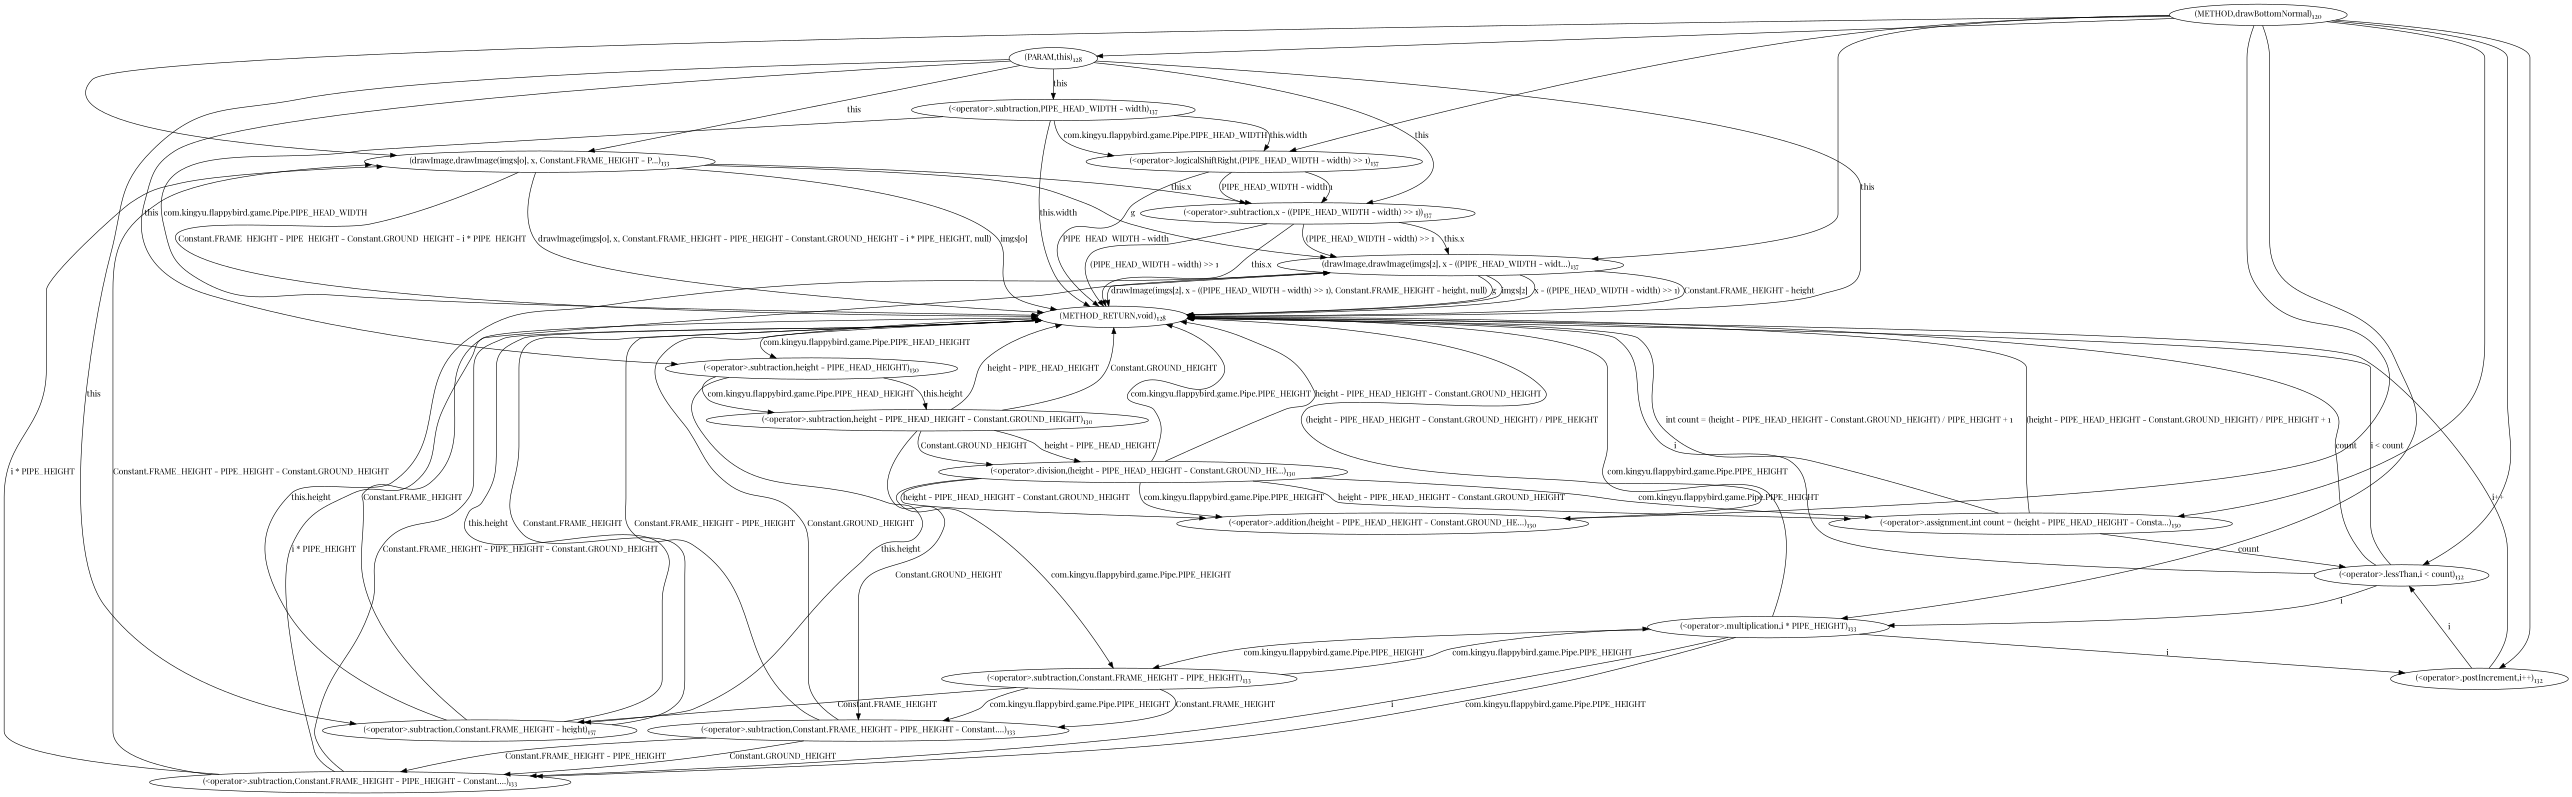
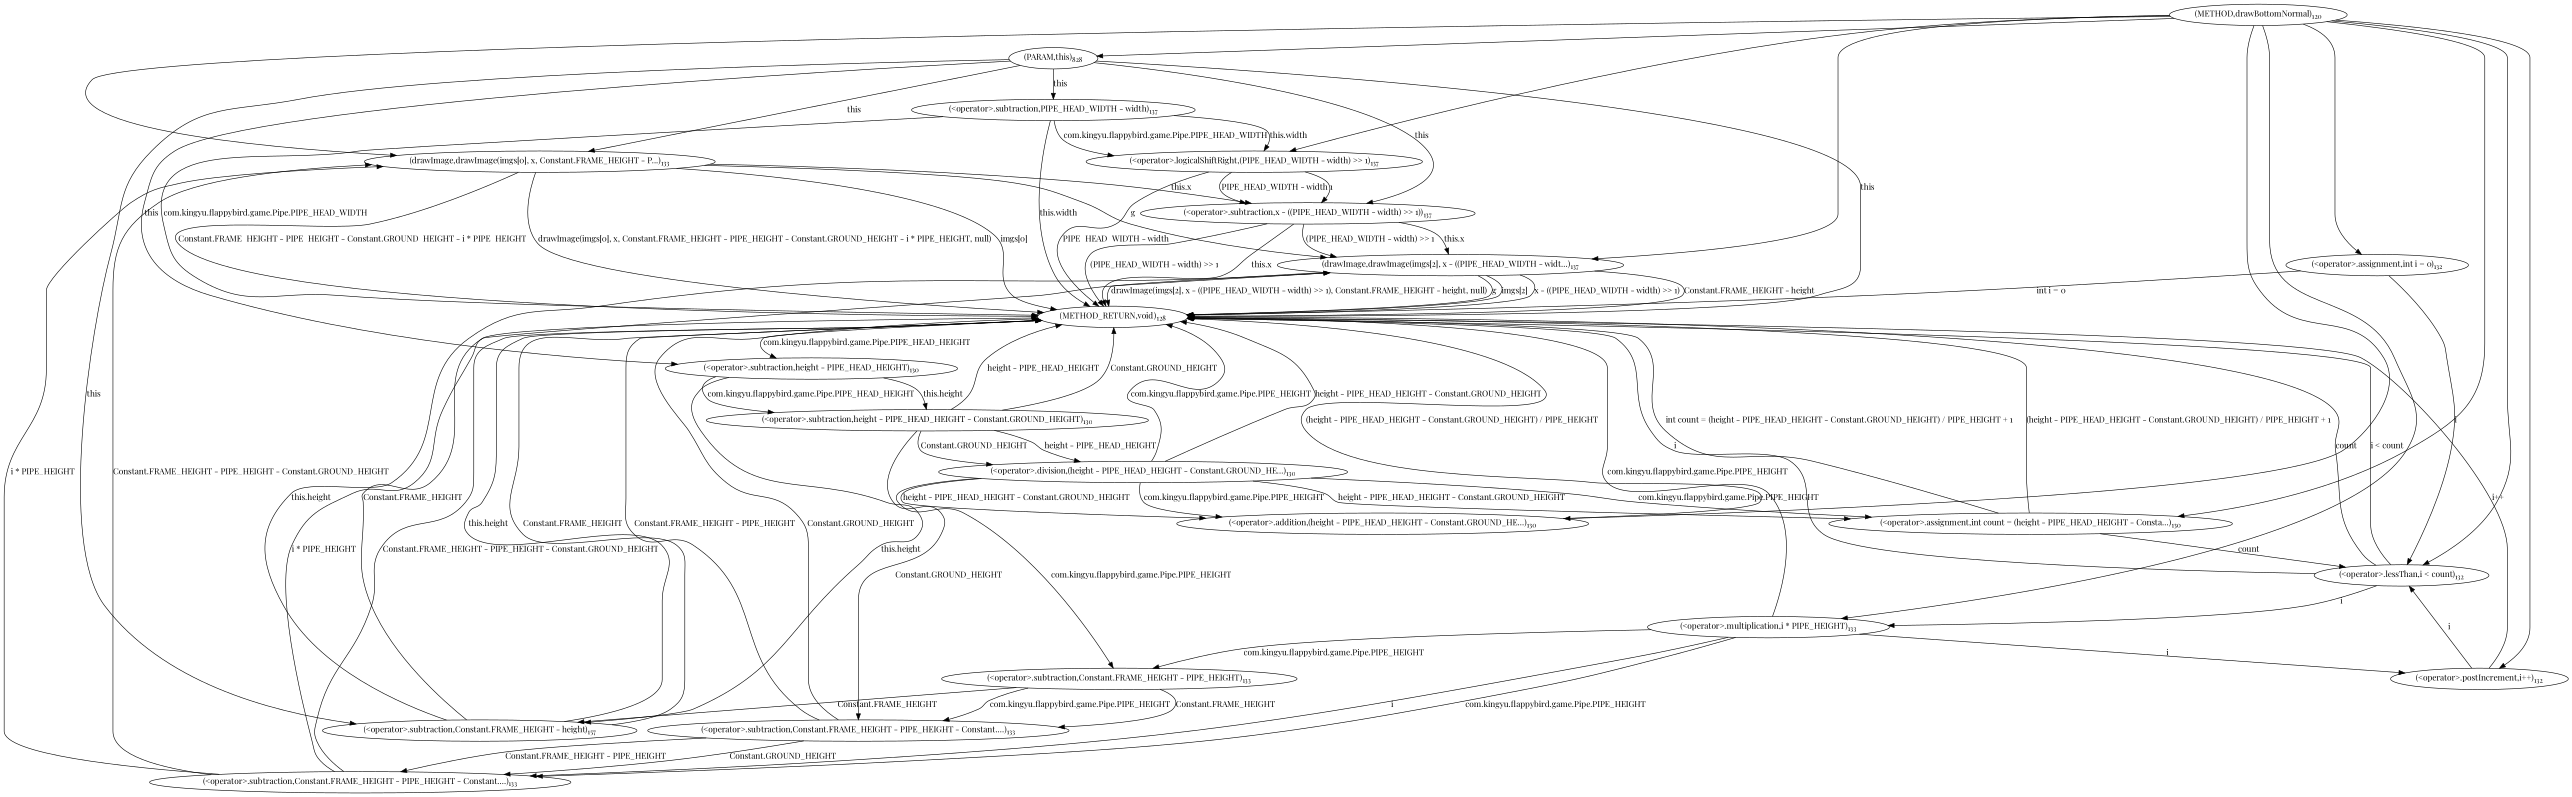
node "(PARAM,this)": text "128" -> "828"
node "(<operator>.assignment,int i = 0)": added
edge "(<operator>.subtraction,Constant.FRAME_HEIGHT - PIPE_HEIGHT)" -> "(<operator>.multiplication,i * PIPE_HEIGHT)": removed, label "com.kingyu.flappybird.game.Pipe.PIPE_HEIGHT"
